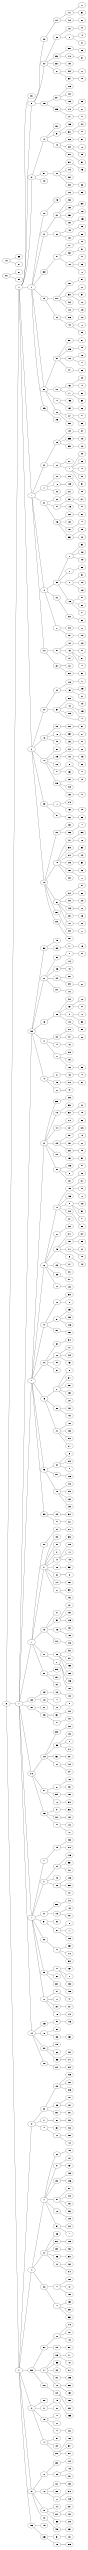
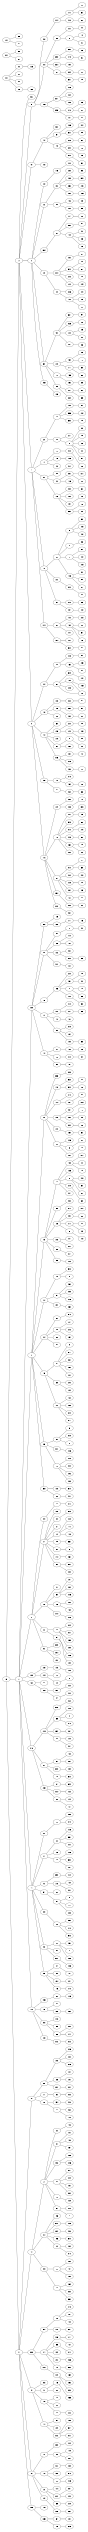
node "907": removed
node "193": added
